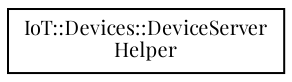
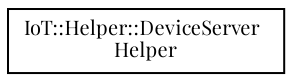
node "IoT::Devices::DeviceServer Helper": label "IoT::Devices::DeviceServer Helper" -> "IoT::Helper::DeviceServer Helper"
